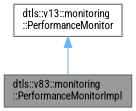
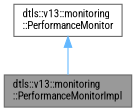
node "dtls::v83::monitoring ::PerformanceMonitorImpl": label "dtls::v83::monitoring ::PerformanceMonitorImpl" -> "dtls::v13::monitoring ::PerformanceMonitorImpl"
